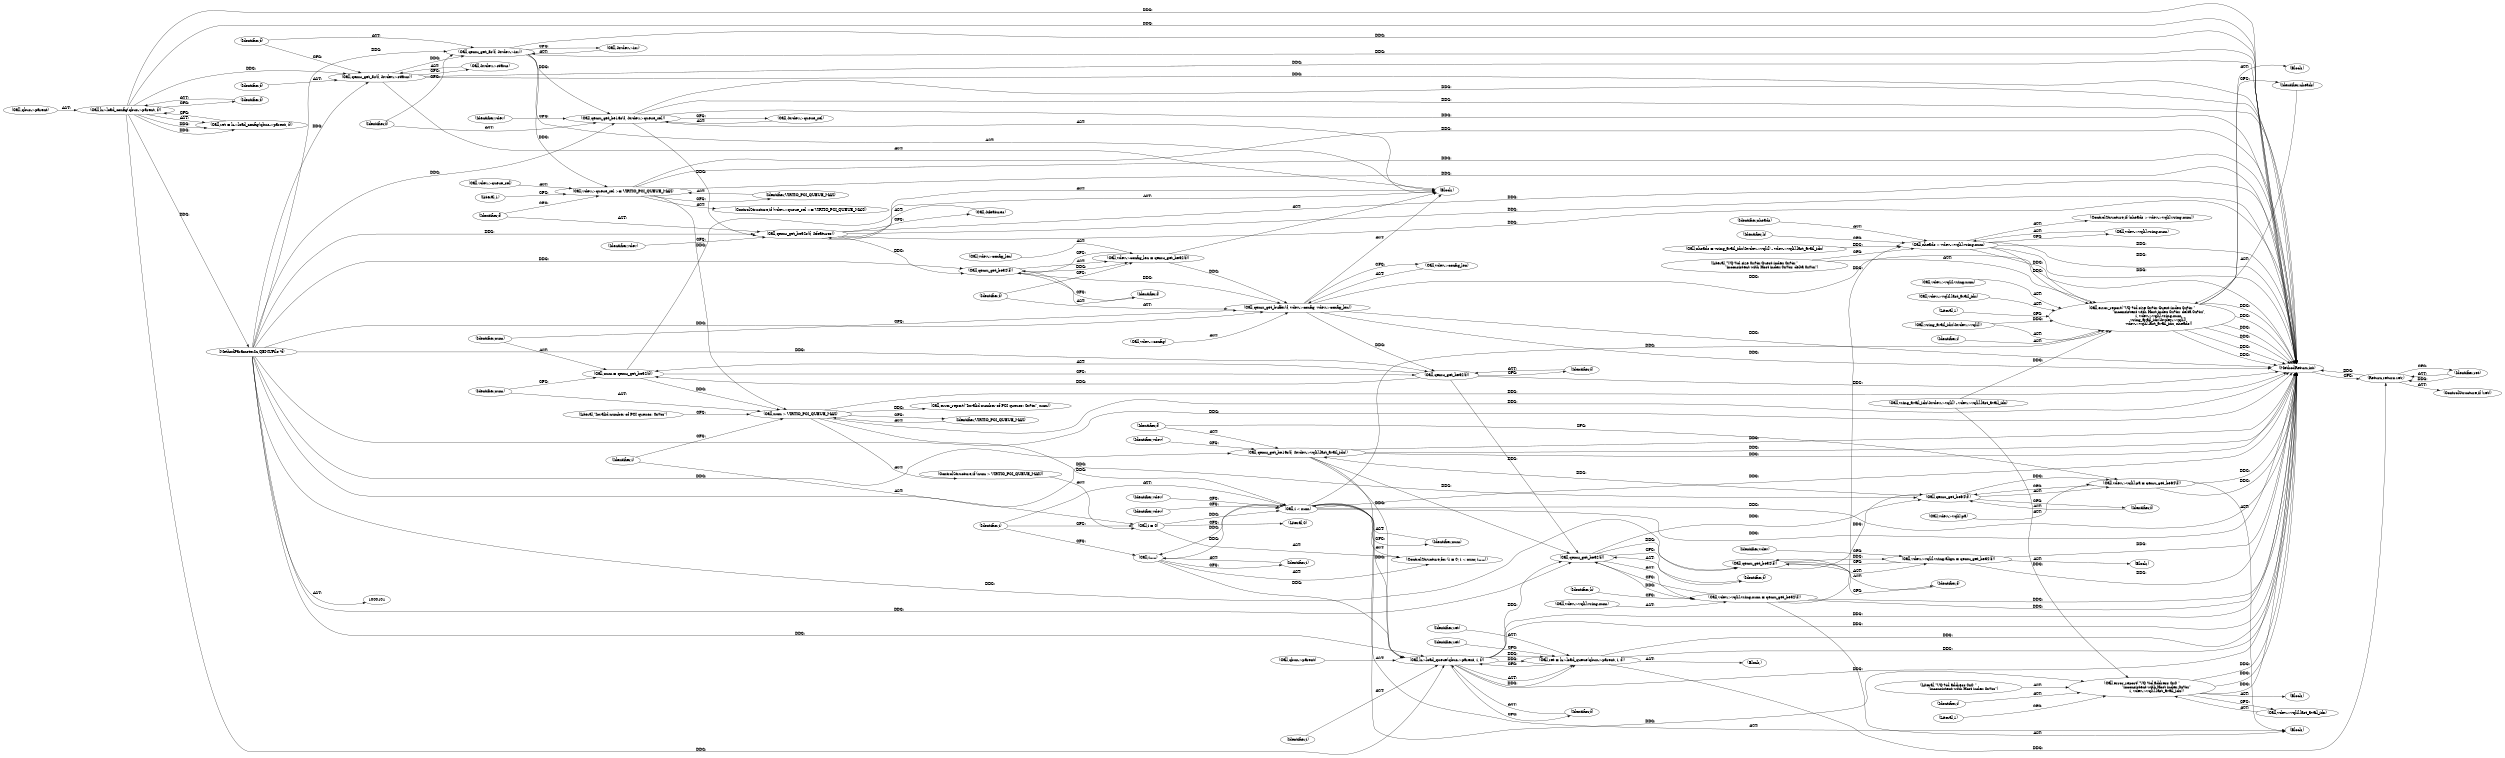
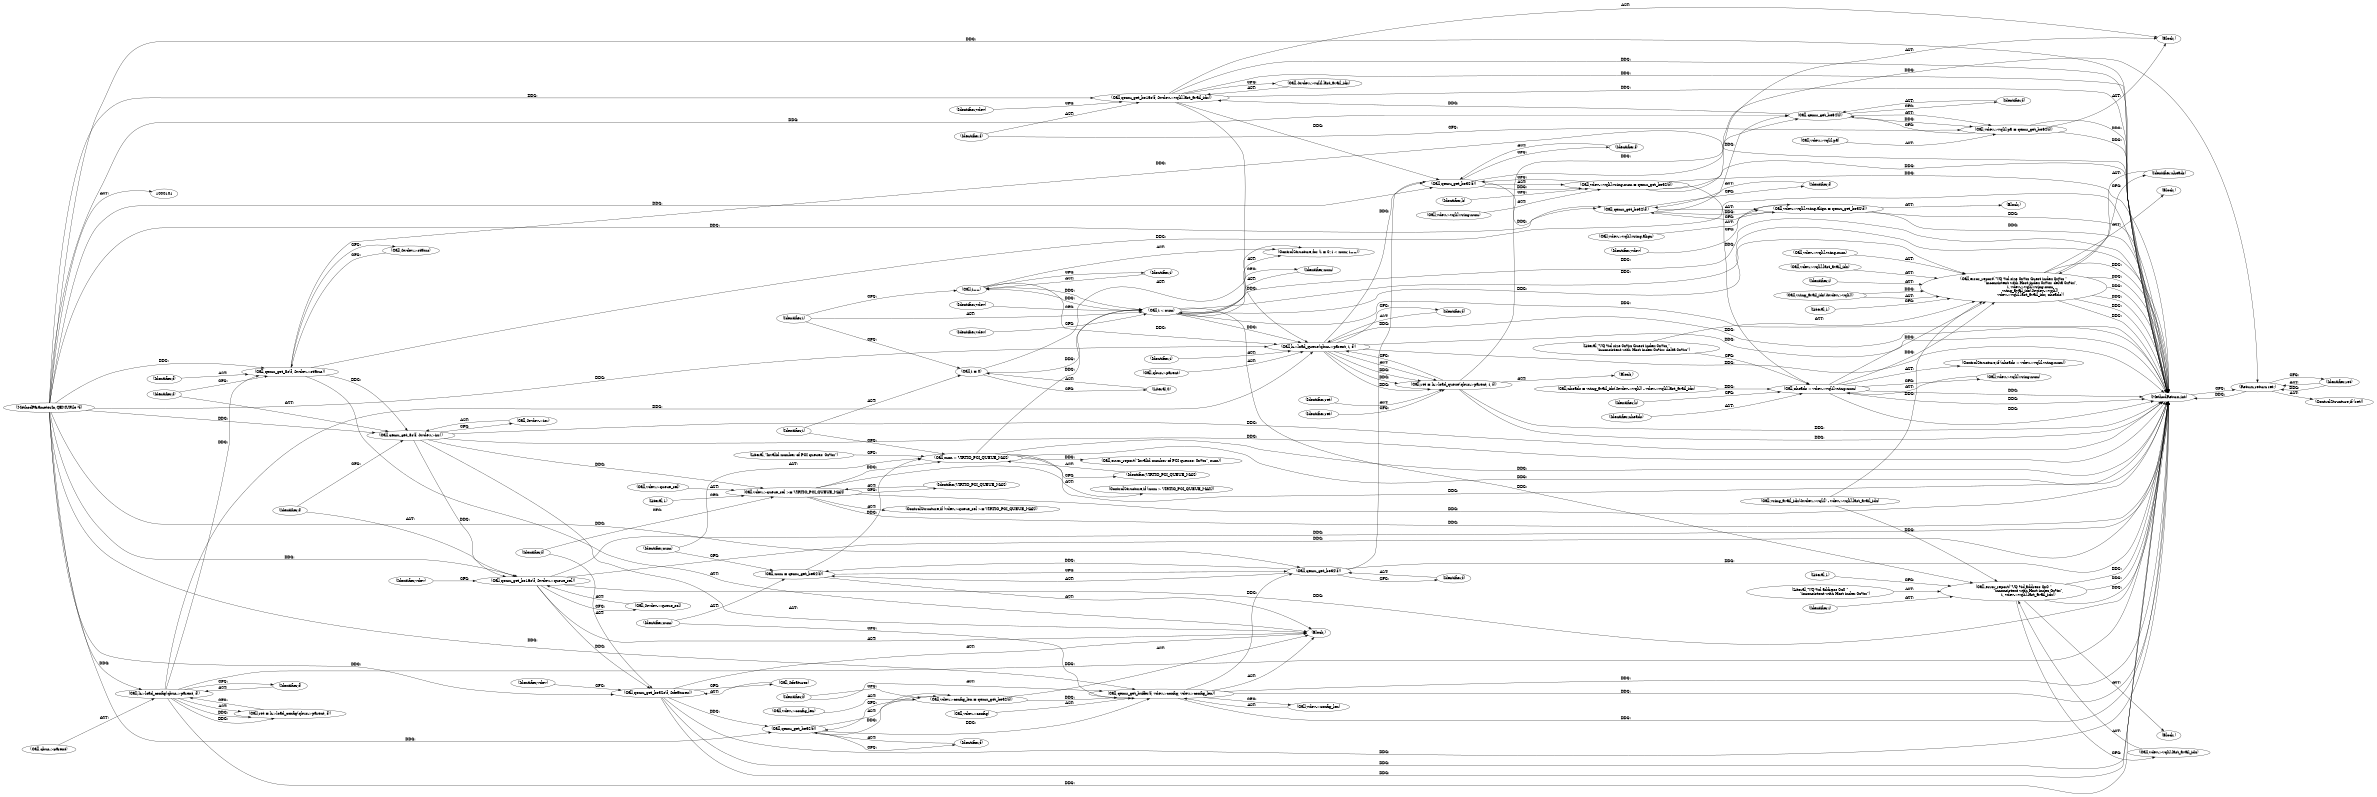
edge "(Call,&vdev->status)" -> "(Call,qemu_get_8s(f, &vdev->status))": label "AST: " -> "CFG: "
node "(Call,&vdev->vq[i].last_avail_idx)": added
edge "(Call,k->load_config(qbus->parent, f))" -> "(MethodParameterIn,QEMUFile *f)": reversed
node "(Call,vdev->vq[i].vring.align)": added
edge "(ControlStructure,if (num > VIRTIO_PCI_QUEUE_MAX))" -> "(Call,i = 0)": now "(Literal,0)" -> "(Call,i = 0)"
